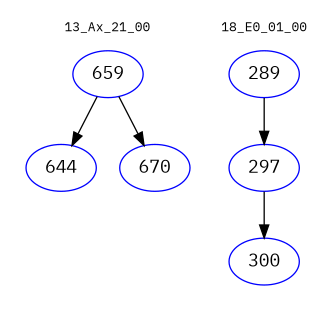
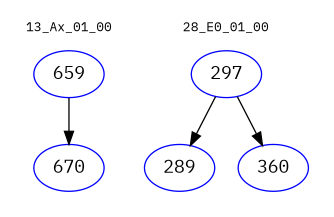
cluster "13_Ax_21_00": label "13_Ax_21_00" -> "13_Ax_01_00"
cluster "18_E0_01_00": label "18_E0_01_00" -> "28_E0_01_00"
edge "289" -> "297": reversed
node "644": removed
node "300": label "300" -> "360"
